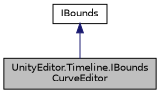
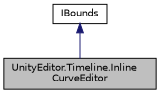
node "UnityEditor.Timeline.IBounds CurveEditor": label "UnityEditor.Timeline.IBounds CurveEditor" -> "UnityEditor.Timeline.Inline CurveEditor"
